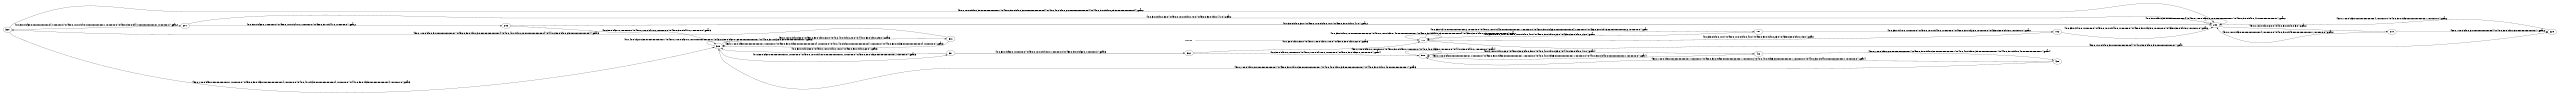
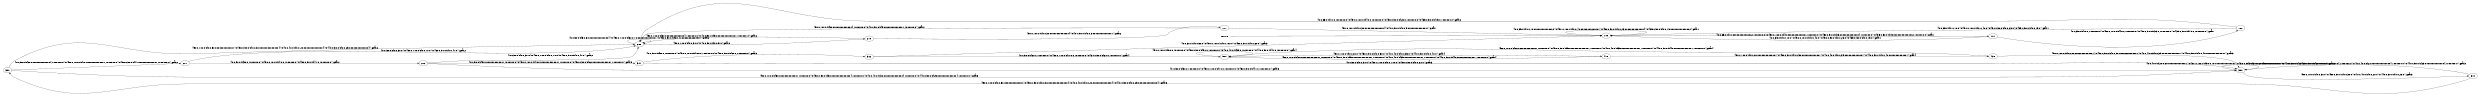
edge "100" -> "220": reversed
edge "300" -> "301": now "202" -> "301"
